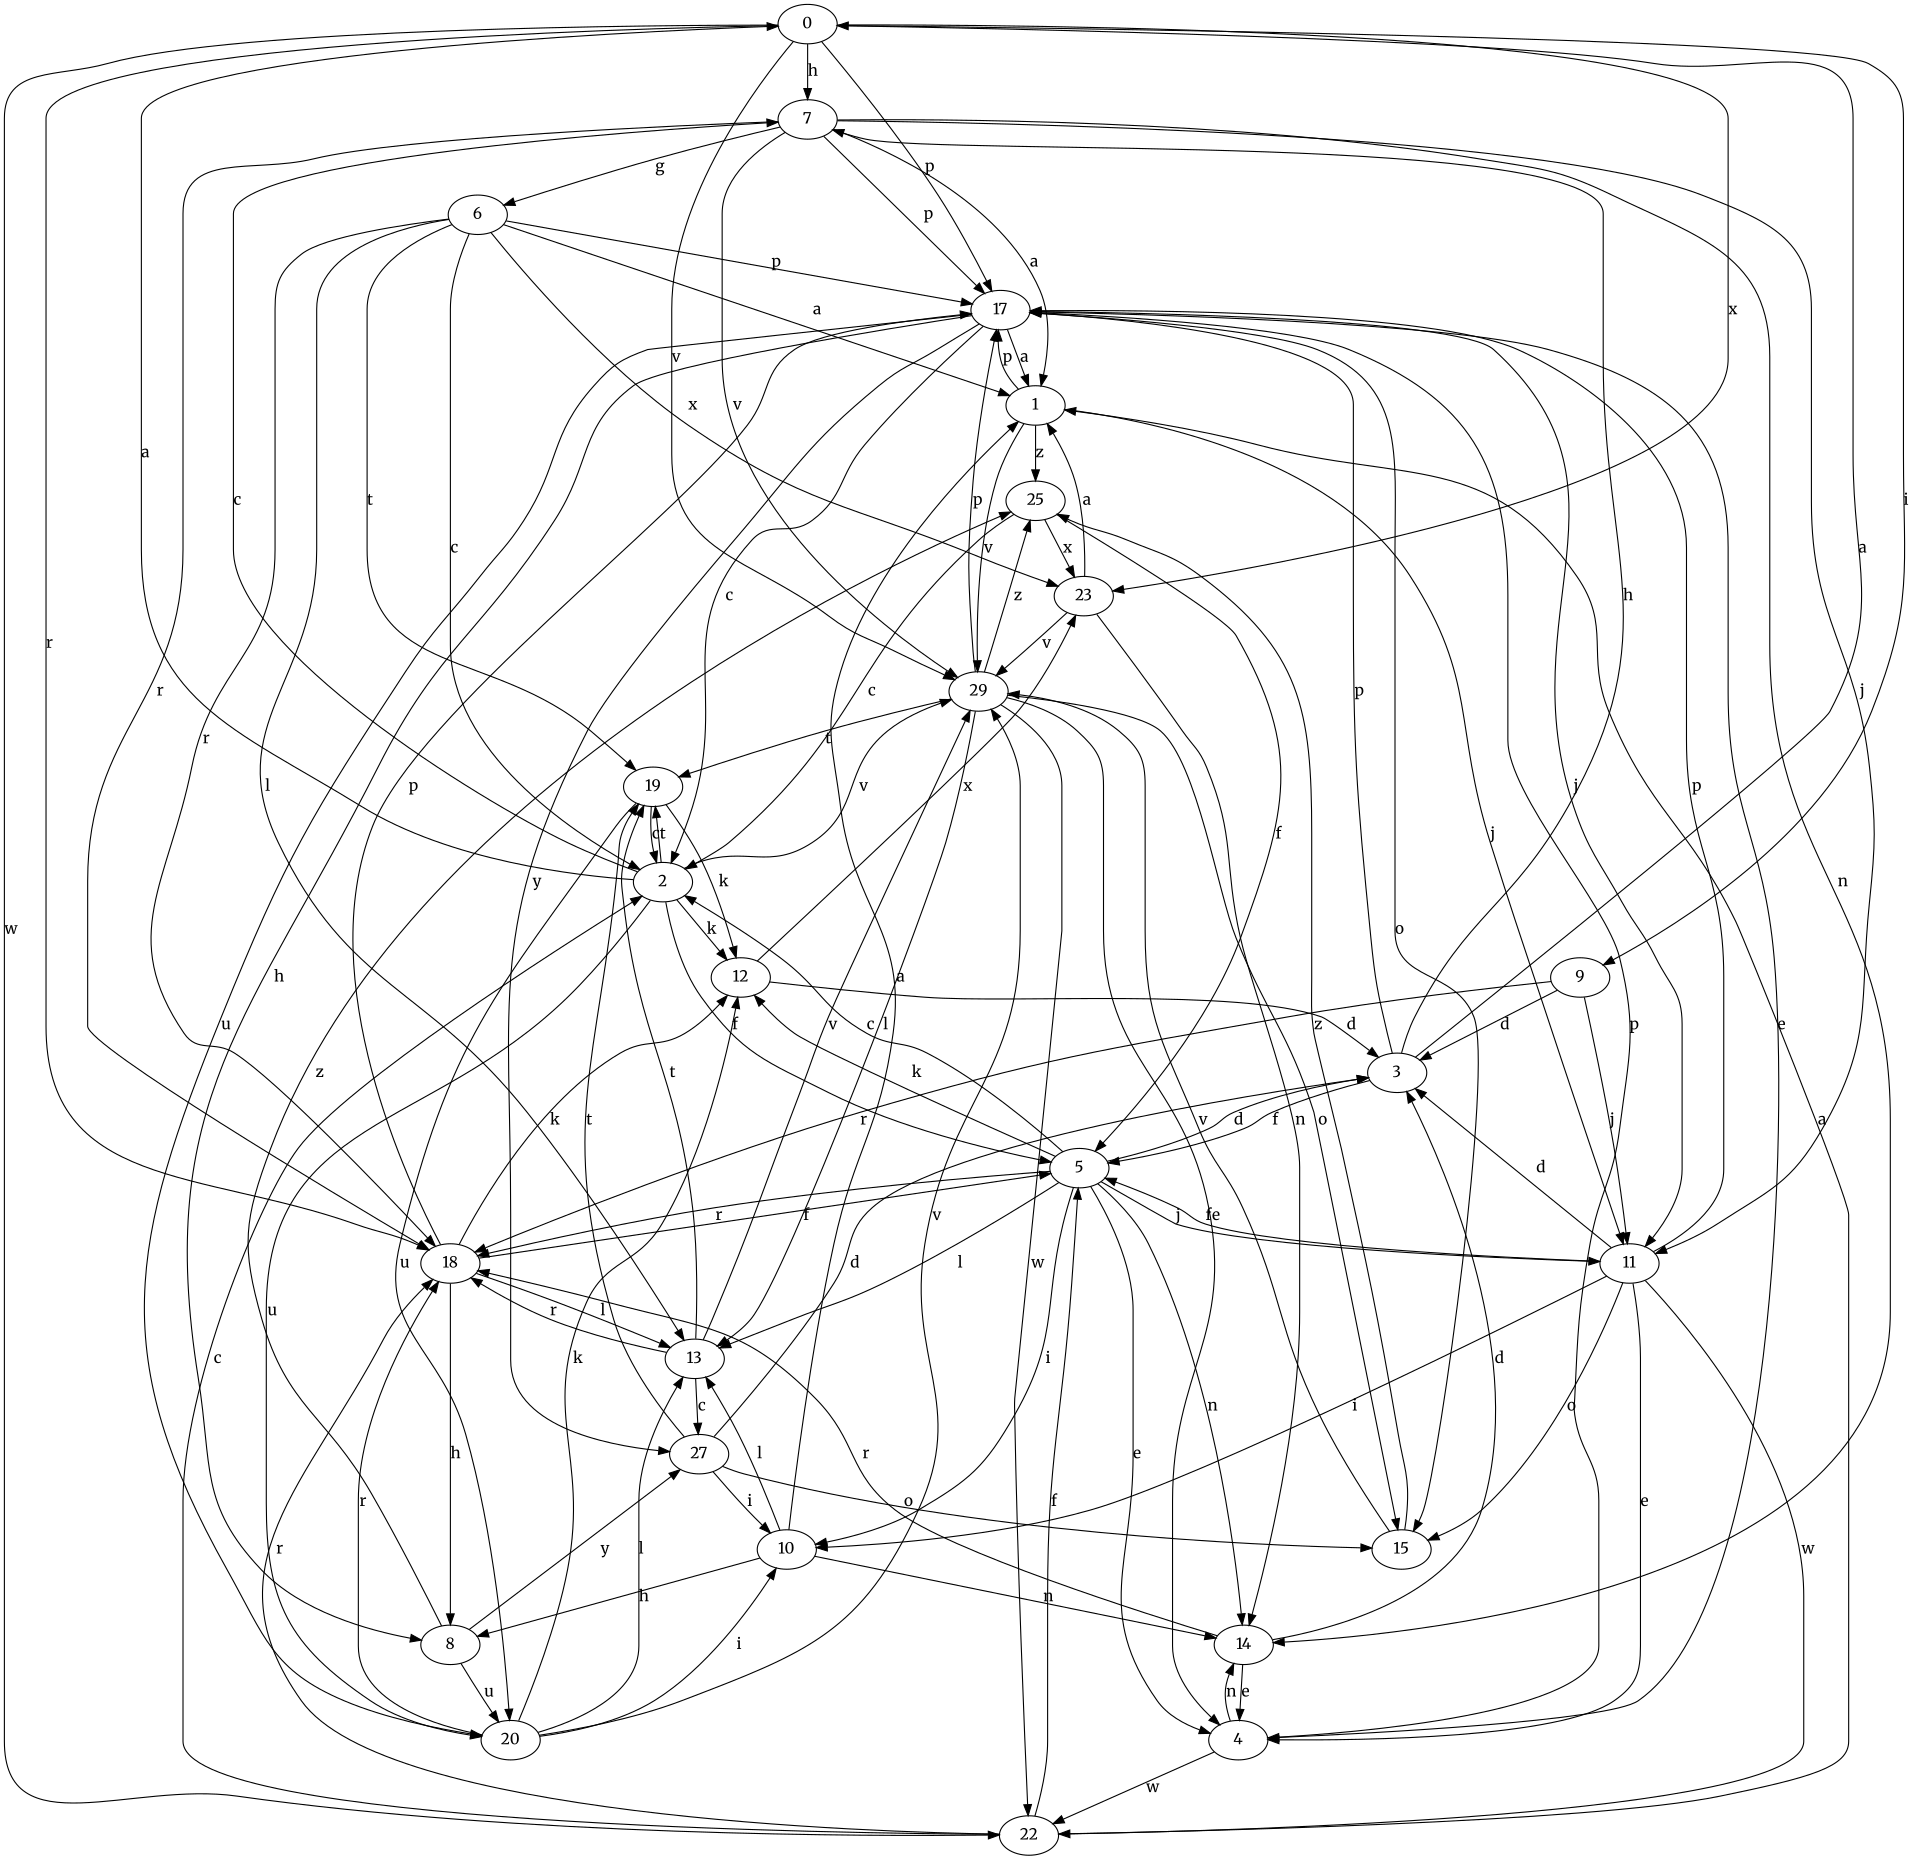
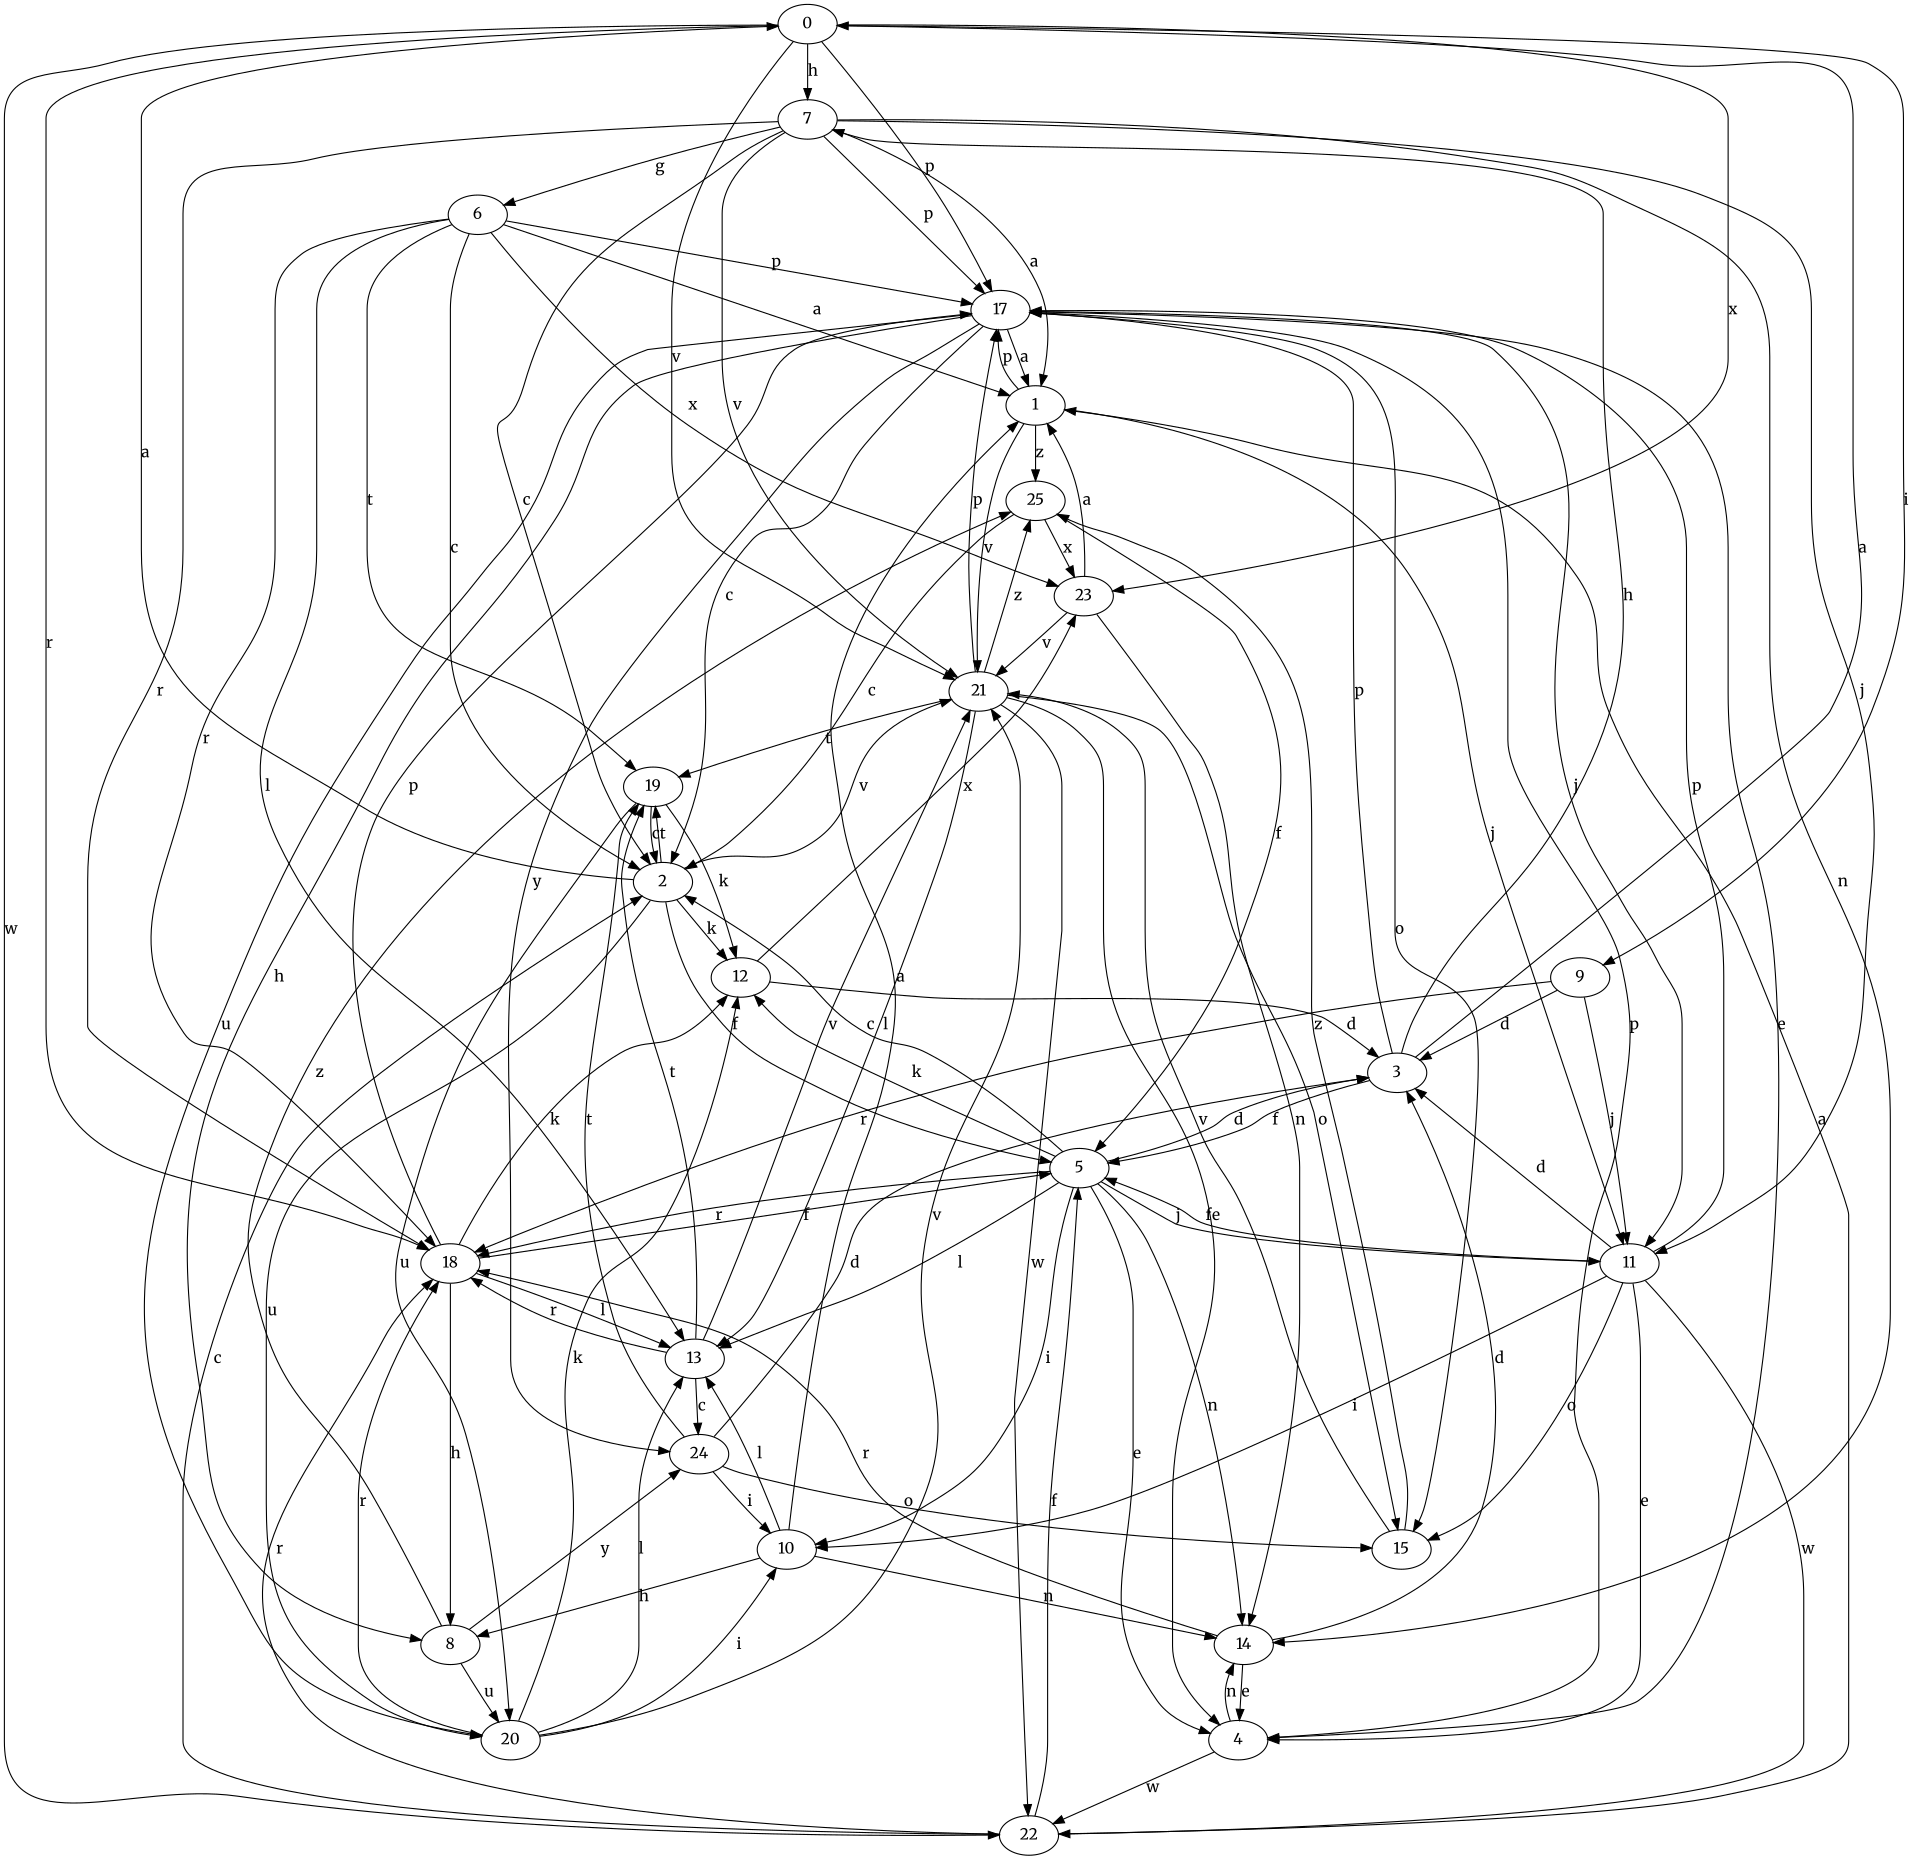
edge "2" -> "7": reversed
node "29": label "29" -> "21"
node "27": label "27" -> "24"
